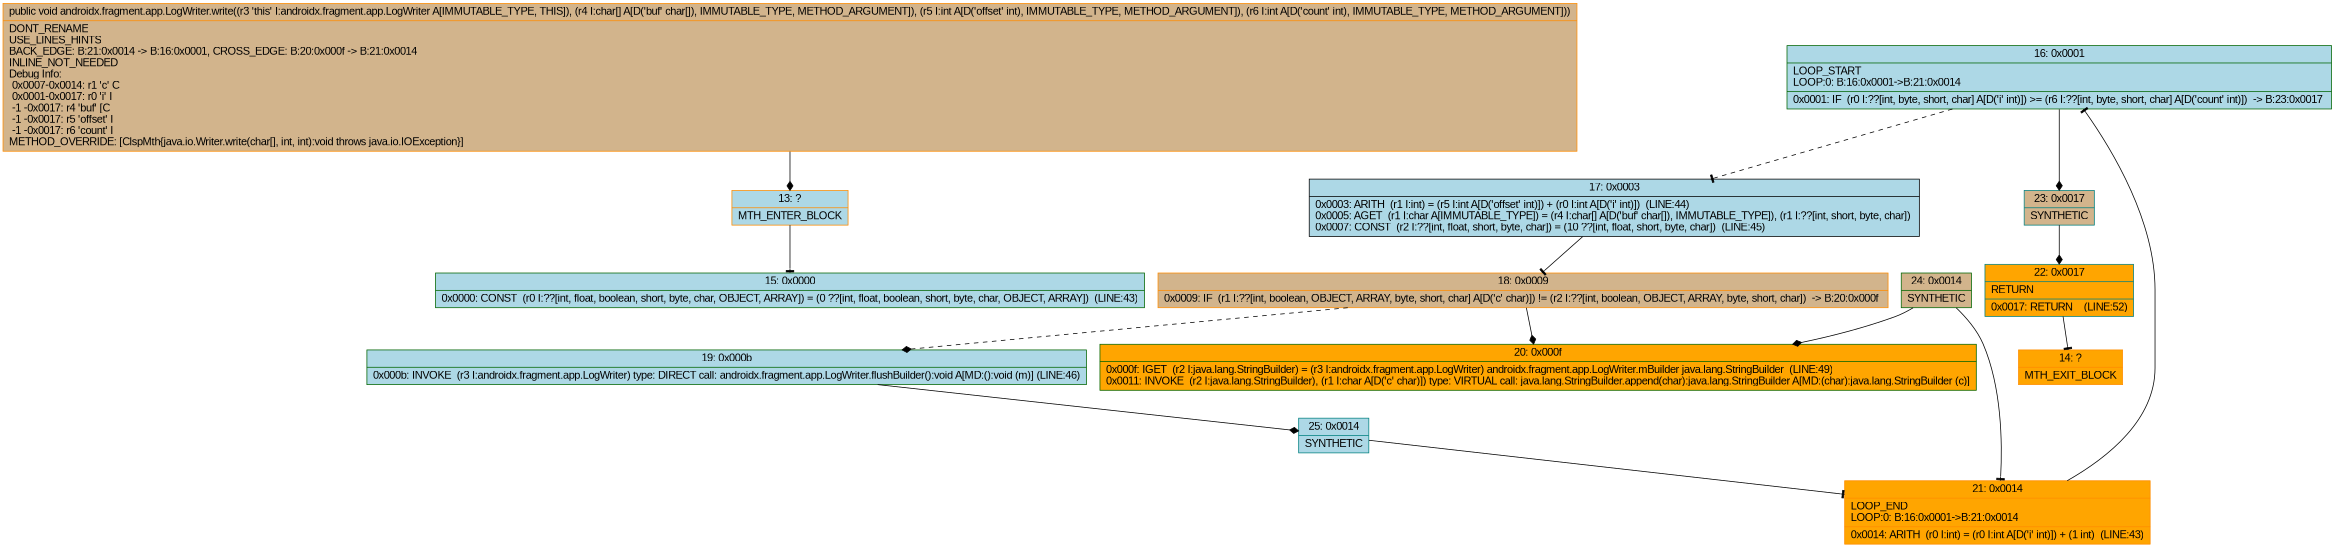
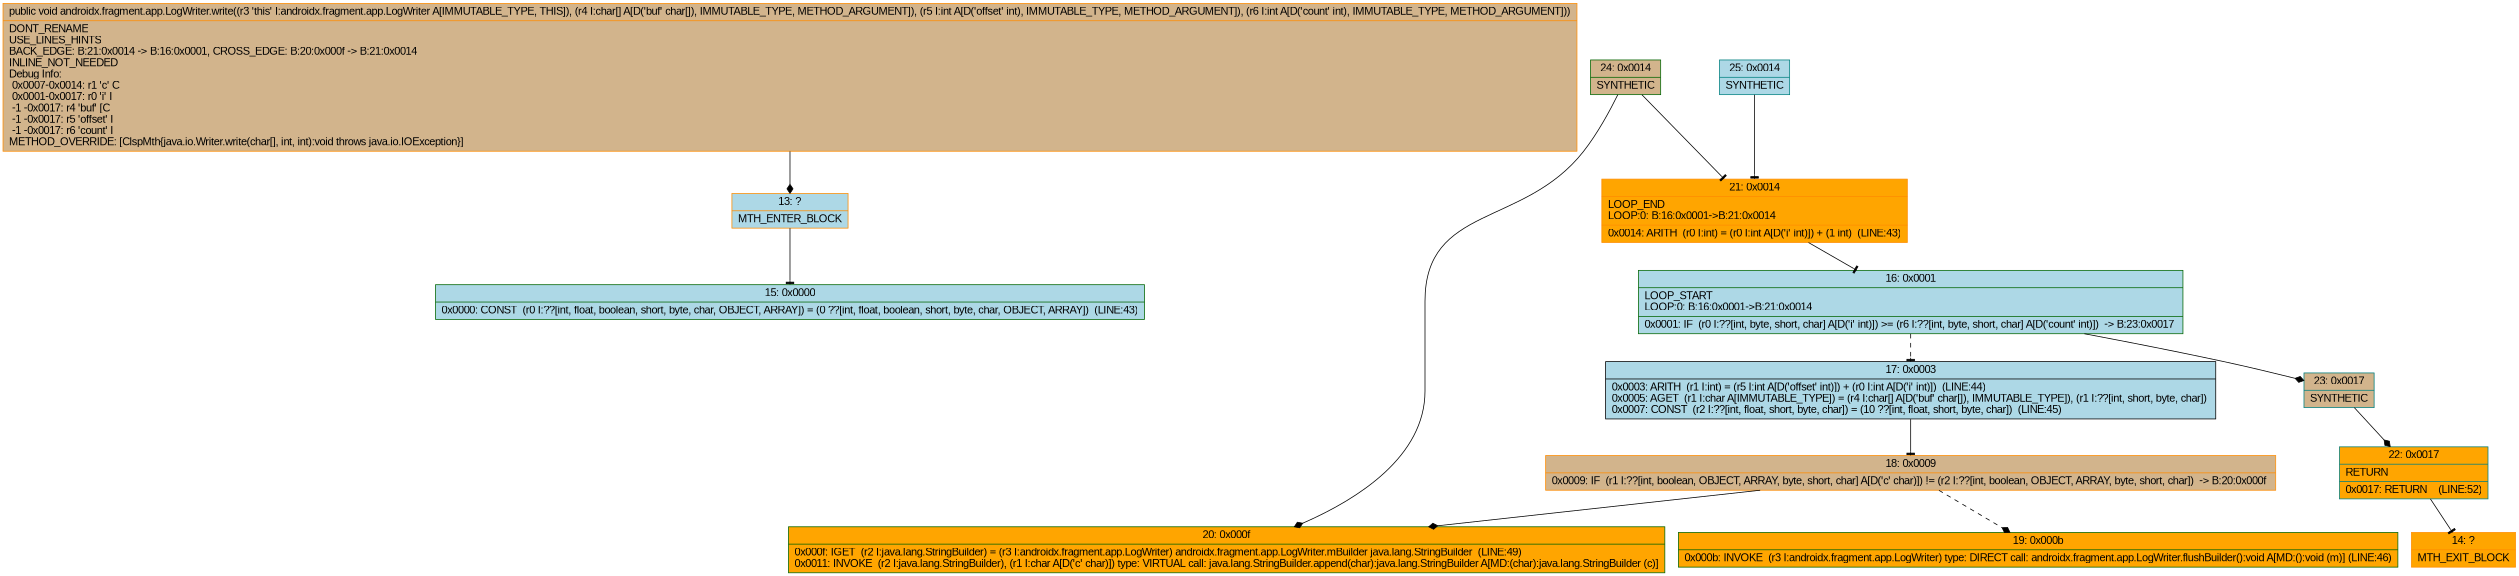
node "19: 0x000b": fillcolor lightblue -> orange
edge "19: 0x000b" -> "25: 0x0014": removed
